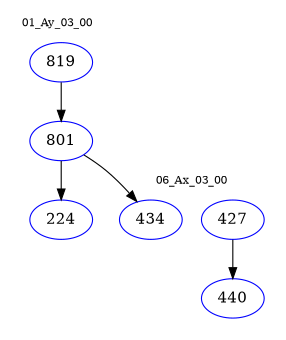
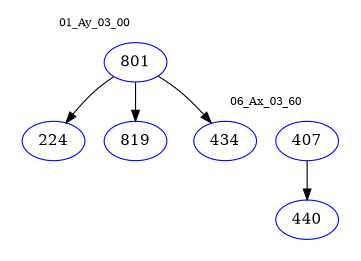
edge "819" -> "801": reversed
cluster "06_Ax_03_00": label "06_Ax_03_00" -> "06_Ax_03_60"
node "427": label "427" -> "407"
